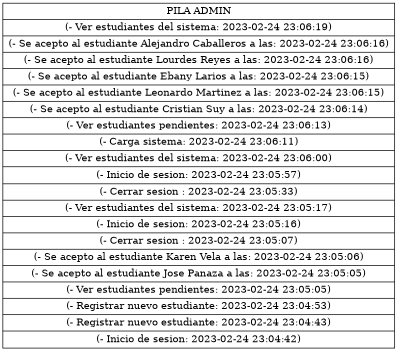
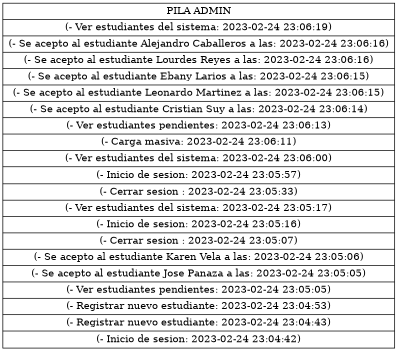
node "PILA ADMIN": text "(- Carga sistema: 2023-02-24 23:06:11)" -> "(- Carga masiva: 2023-02-24 23:06:11)"
